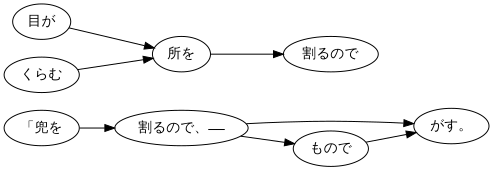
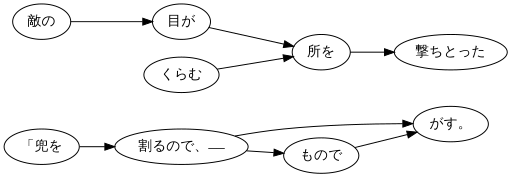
node "敵の": added
node "割るので": label "割るので" -> "撃ちとった"
